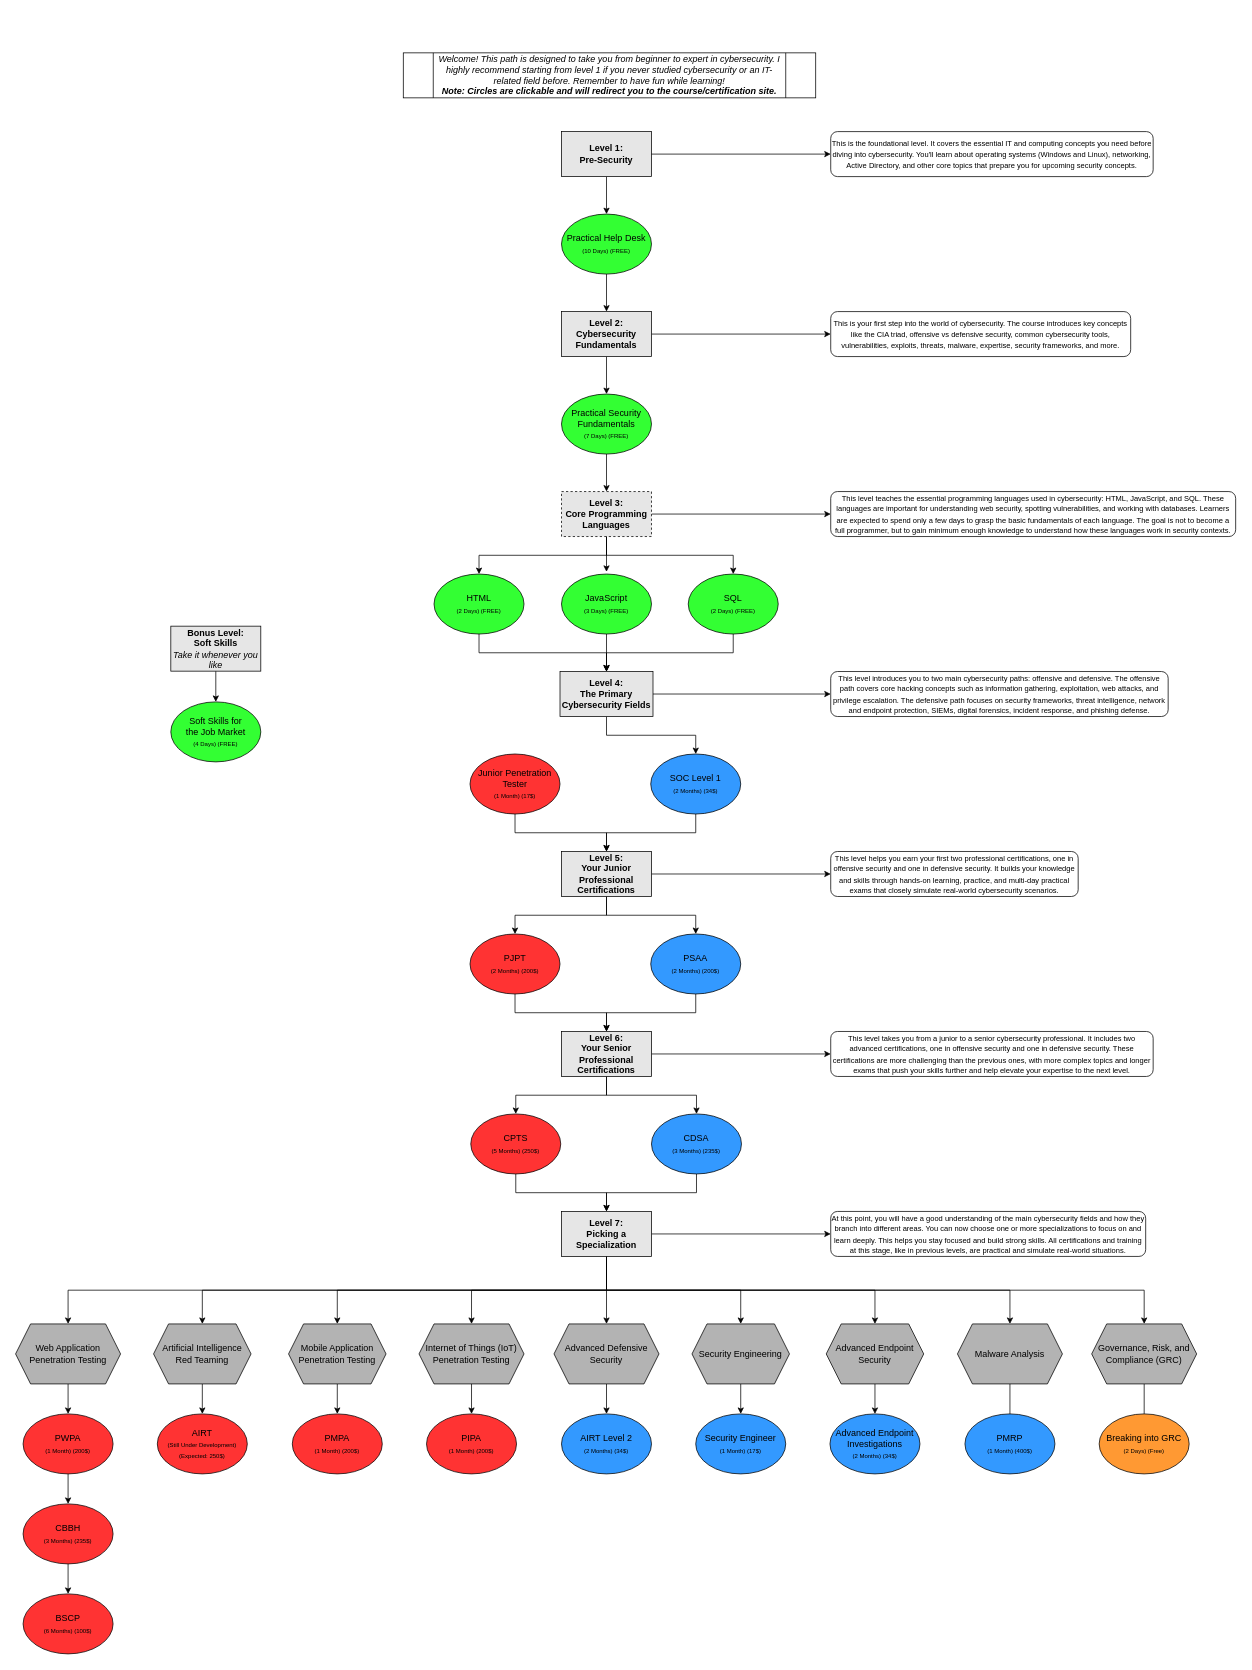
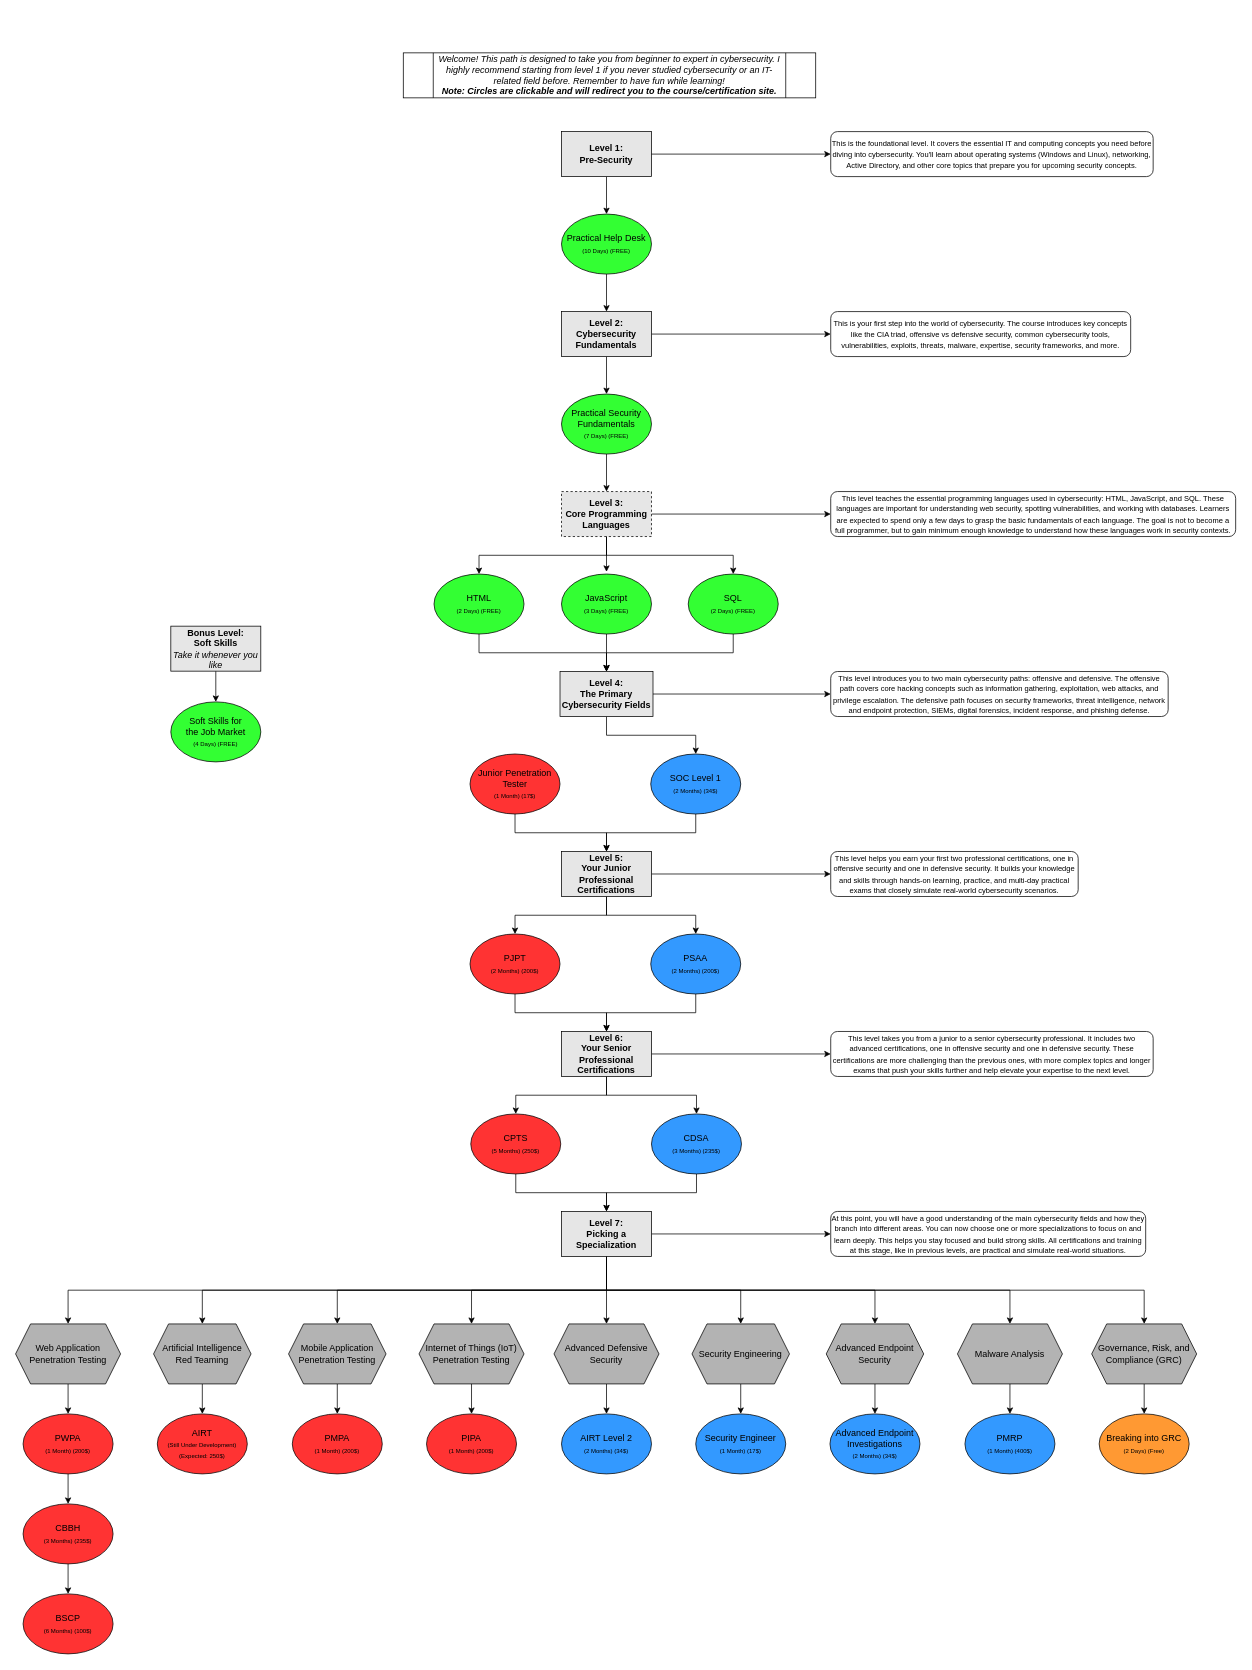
edge "Malware Analysis" -- "PMRP (1 Month) (400$)": arrowhead none -> classic
edge "Governance, Risk, and Compliance (GRC)" -- "Breaking into GRC (2 Days) (Free)": arrowhead none -> classic
